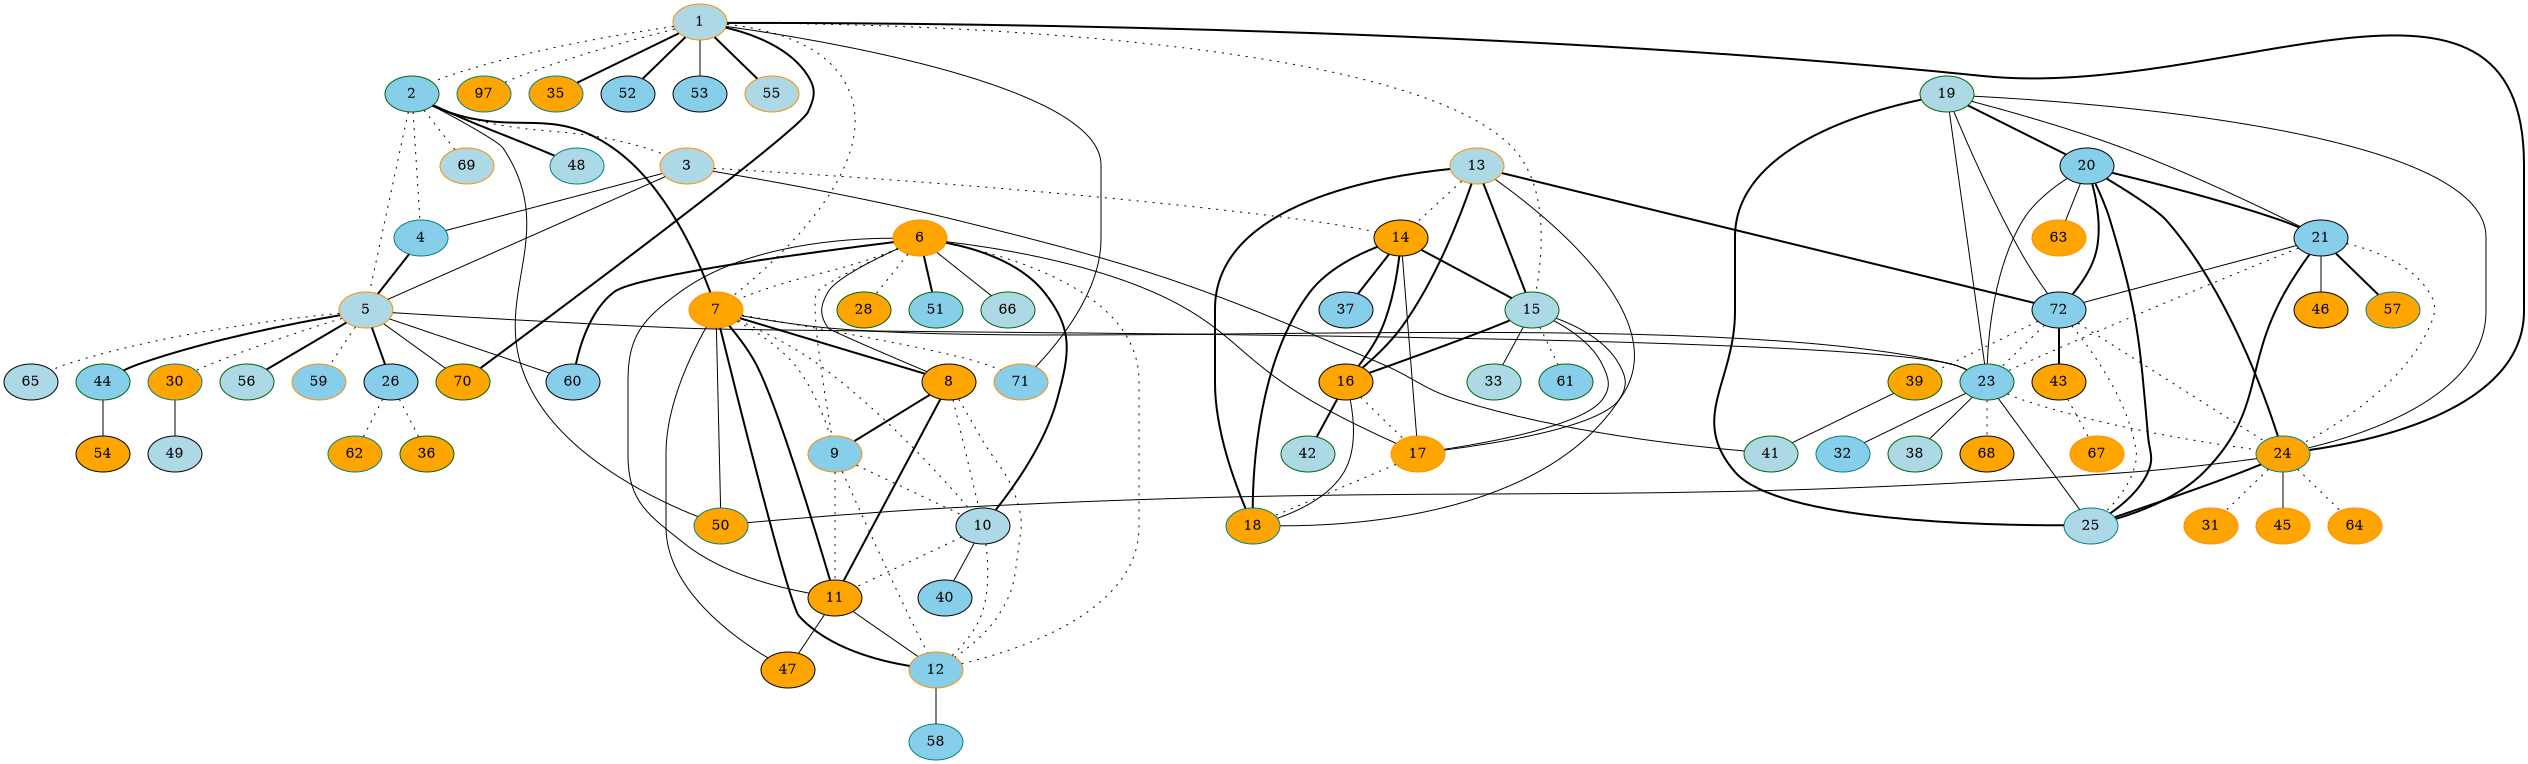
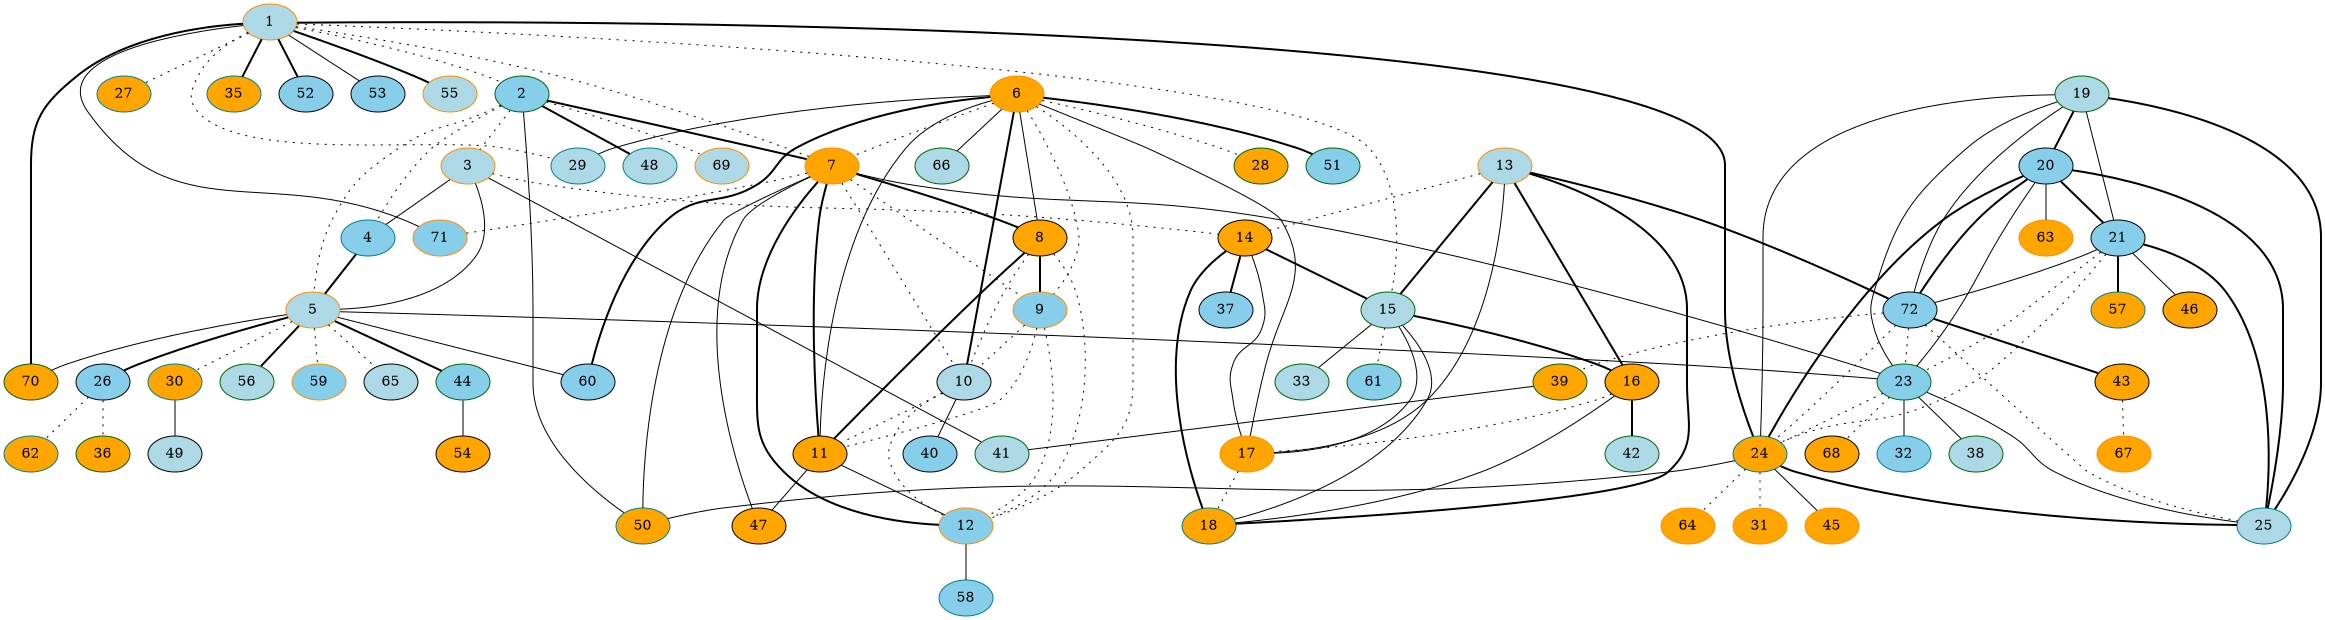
node "97": label "97" -> "27"
node "29": added
edge "14" -- "16": removed
